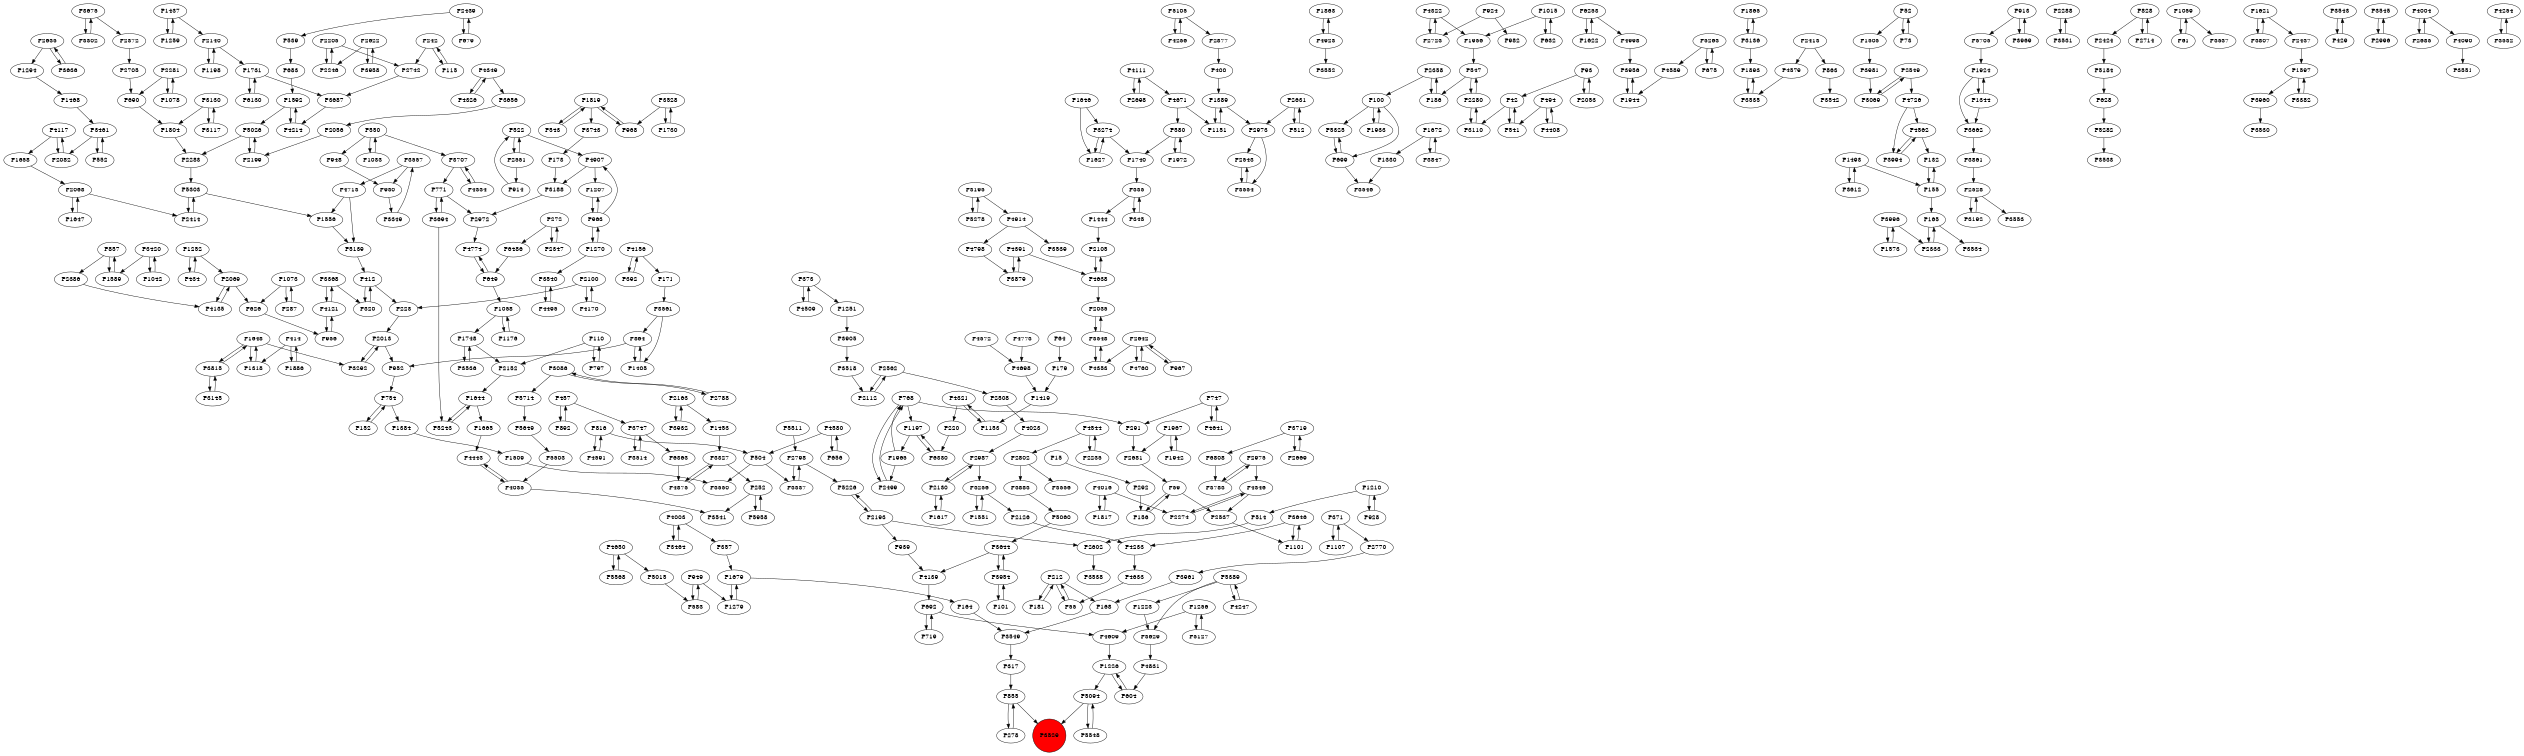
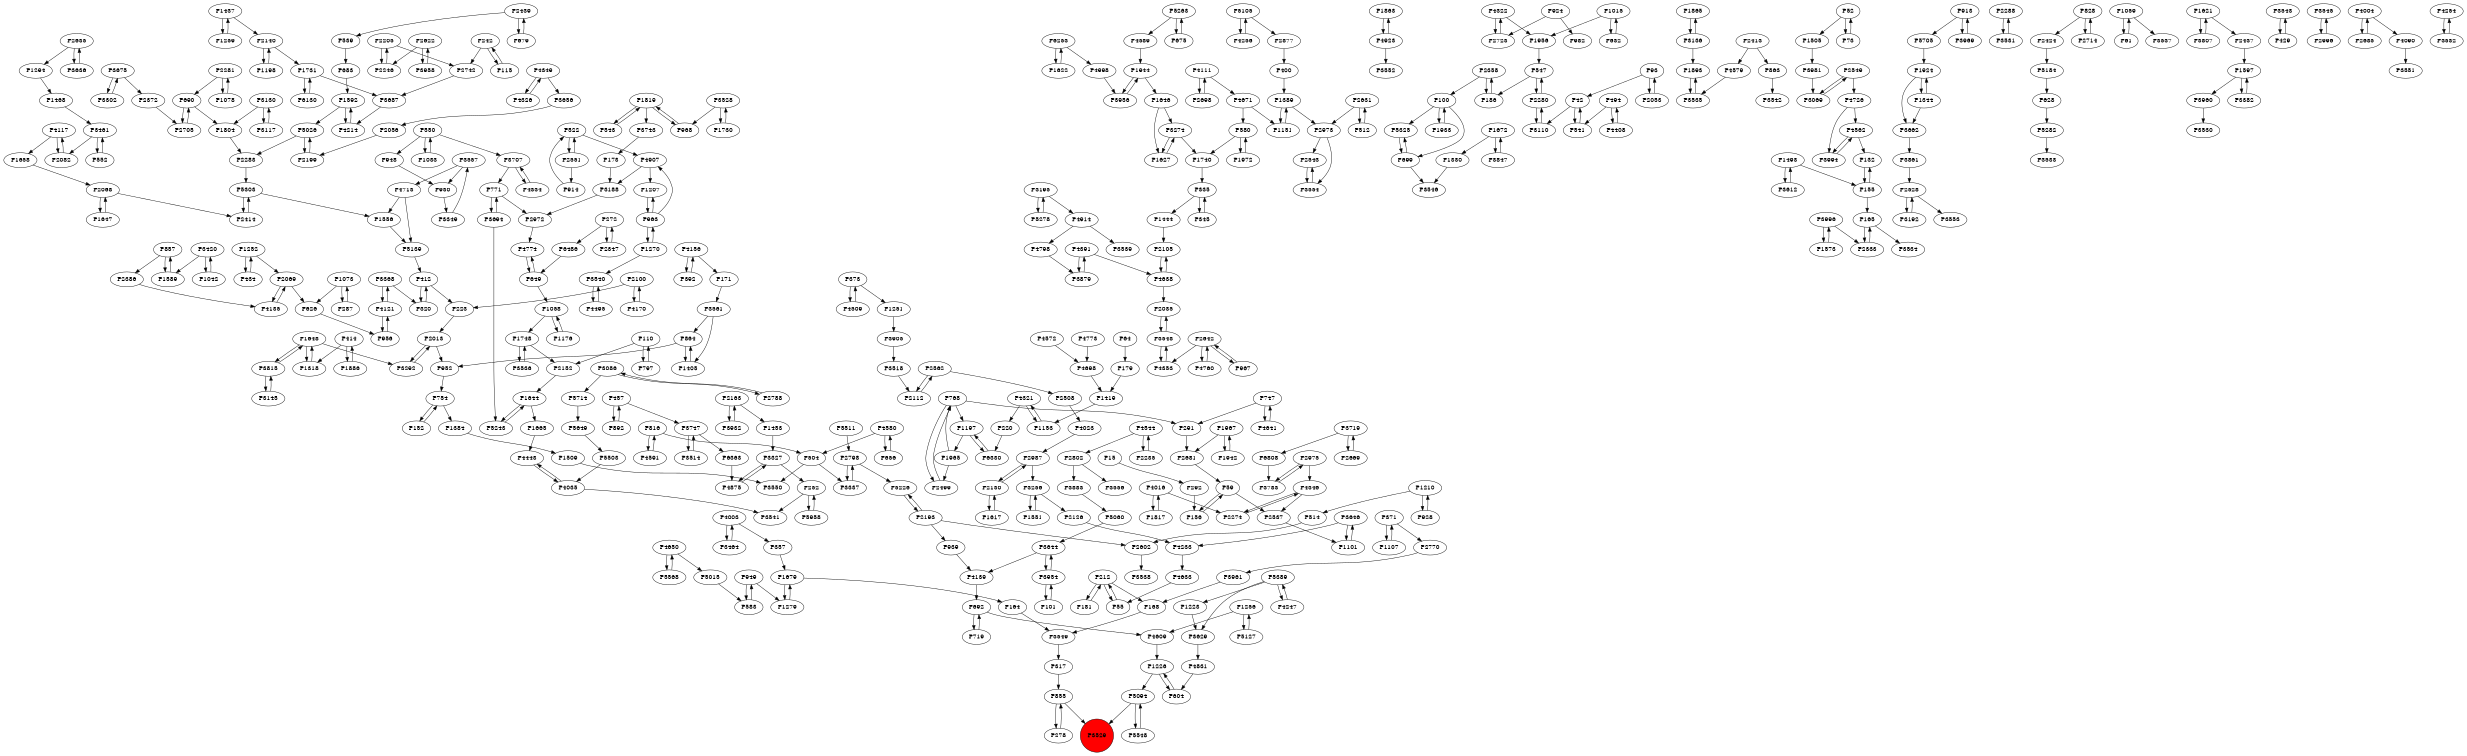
edge "P1944" -> "P1646": added
edge "P690" -> "P2705": added
